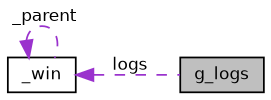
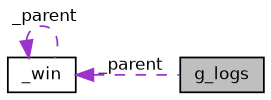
edge "g_logs" -> "_win": label " logs" -> " _parent"
